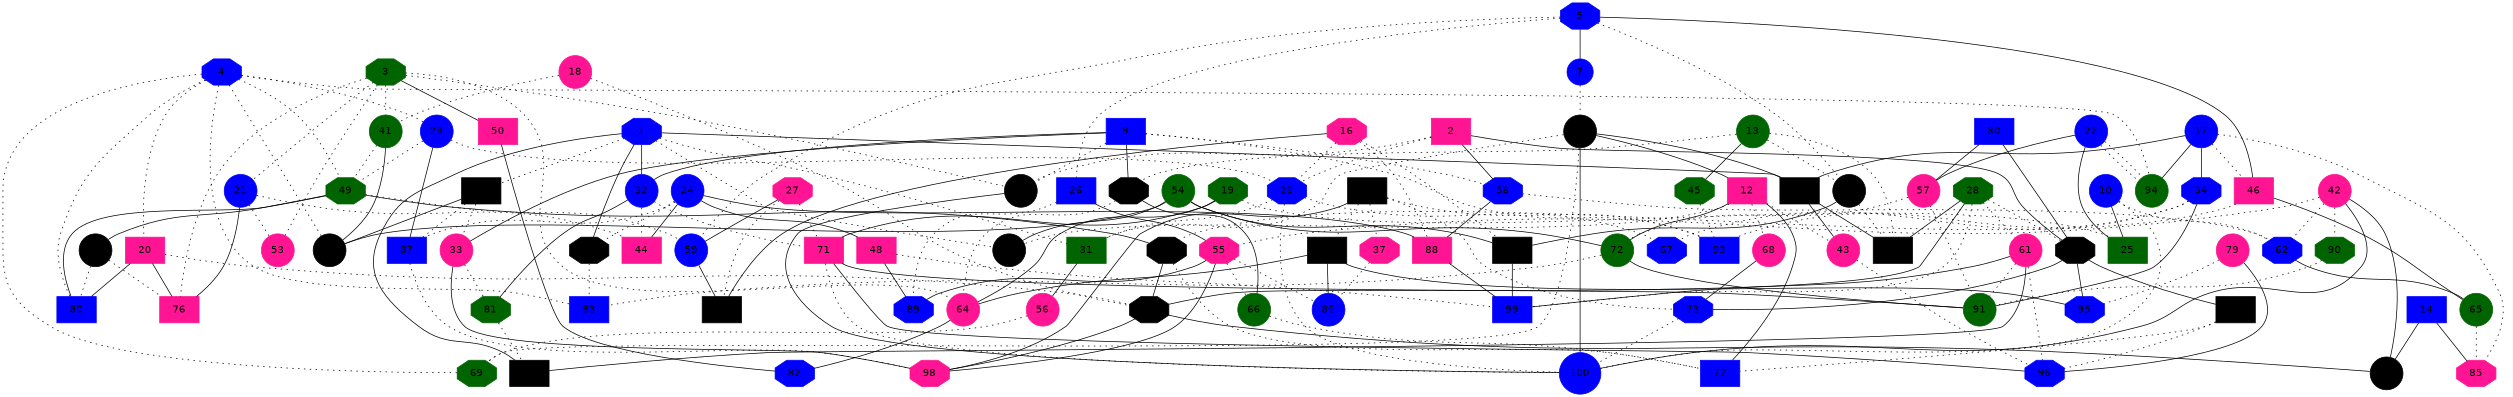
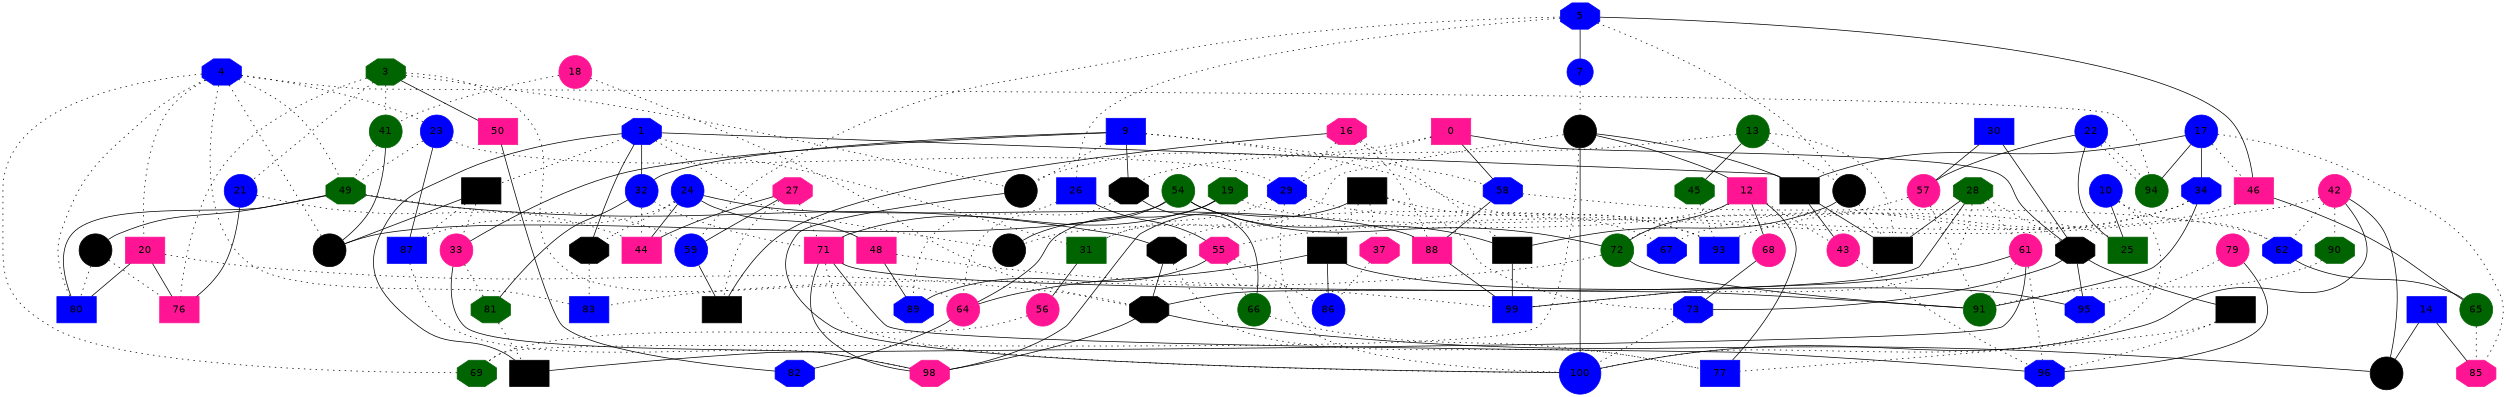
node "2": label "2" -> "0"
edge "27" -- "44": added
edge "12" -- "68": style dotted -> solid
node "53": removed
edge "55" -- "98": now "71" -- "98"
